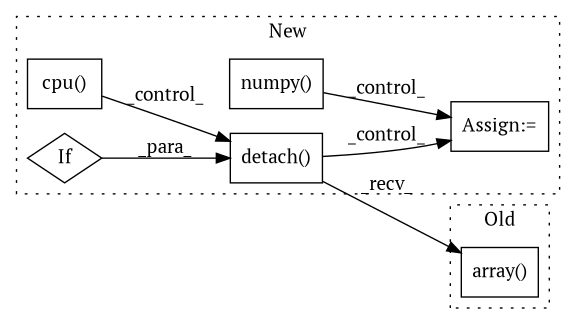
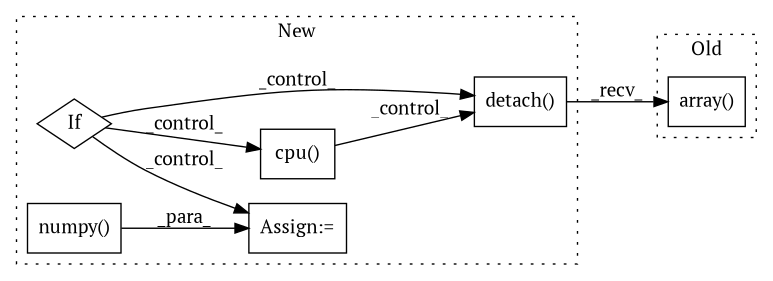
edge "numpy()" -> "Assign:=": label "_control_" -> "_para_"
edge "If" -> "cpu()": added, label "_control_"
edge "If" -> "detach()": label "_para_" -> "_control_"
edge "detach()" -> "Assign:=": now "If" -> "Assign:="
